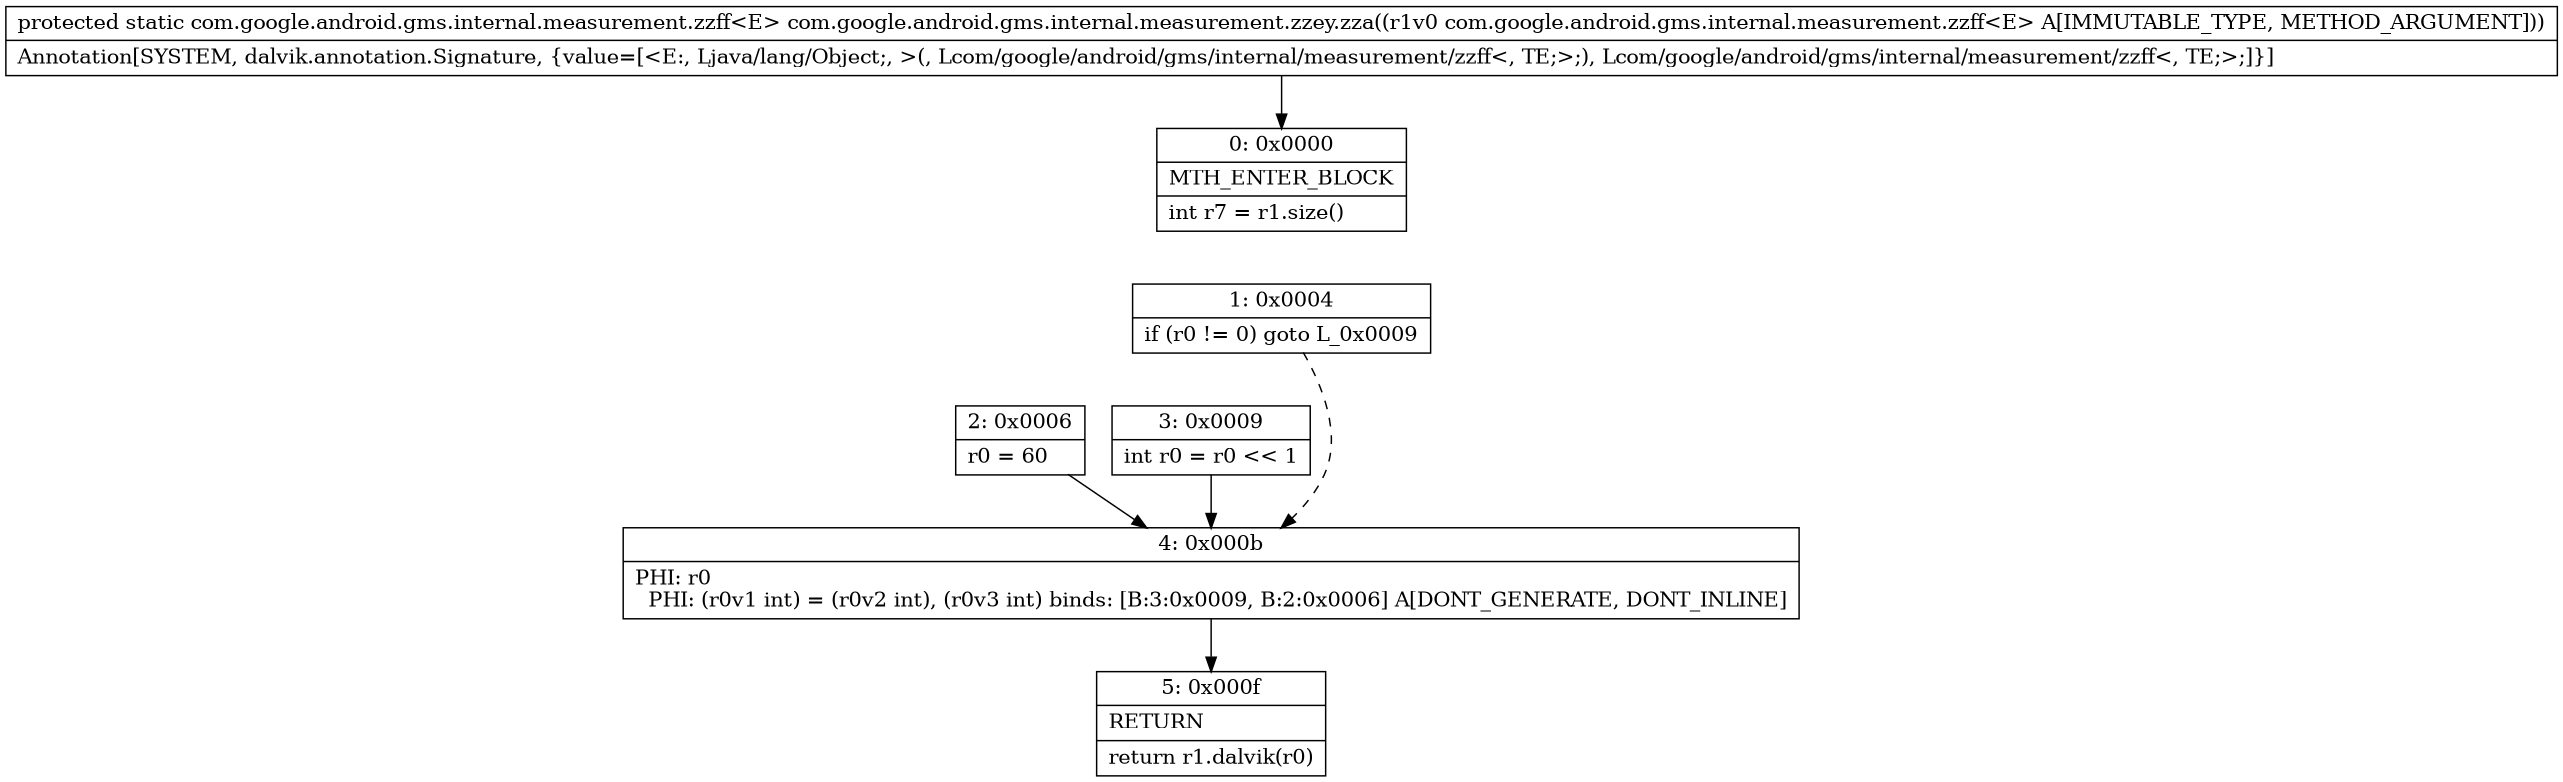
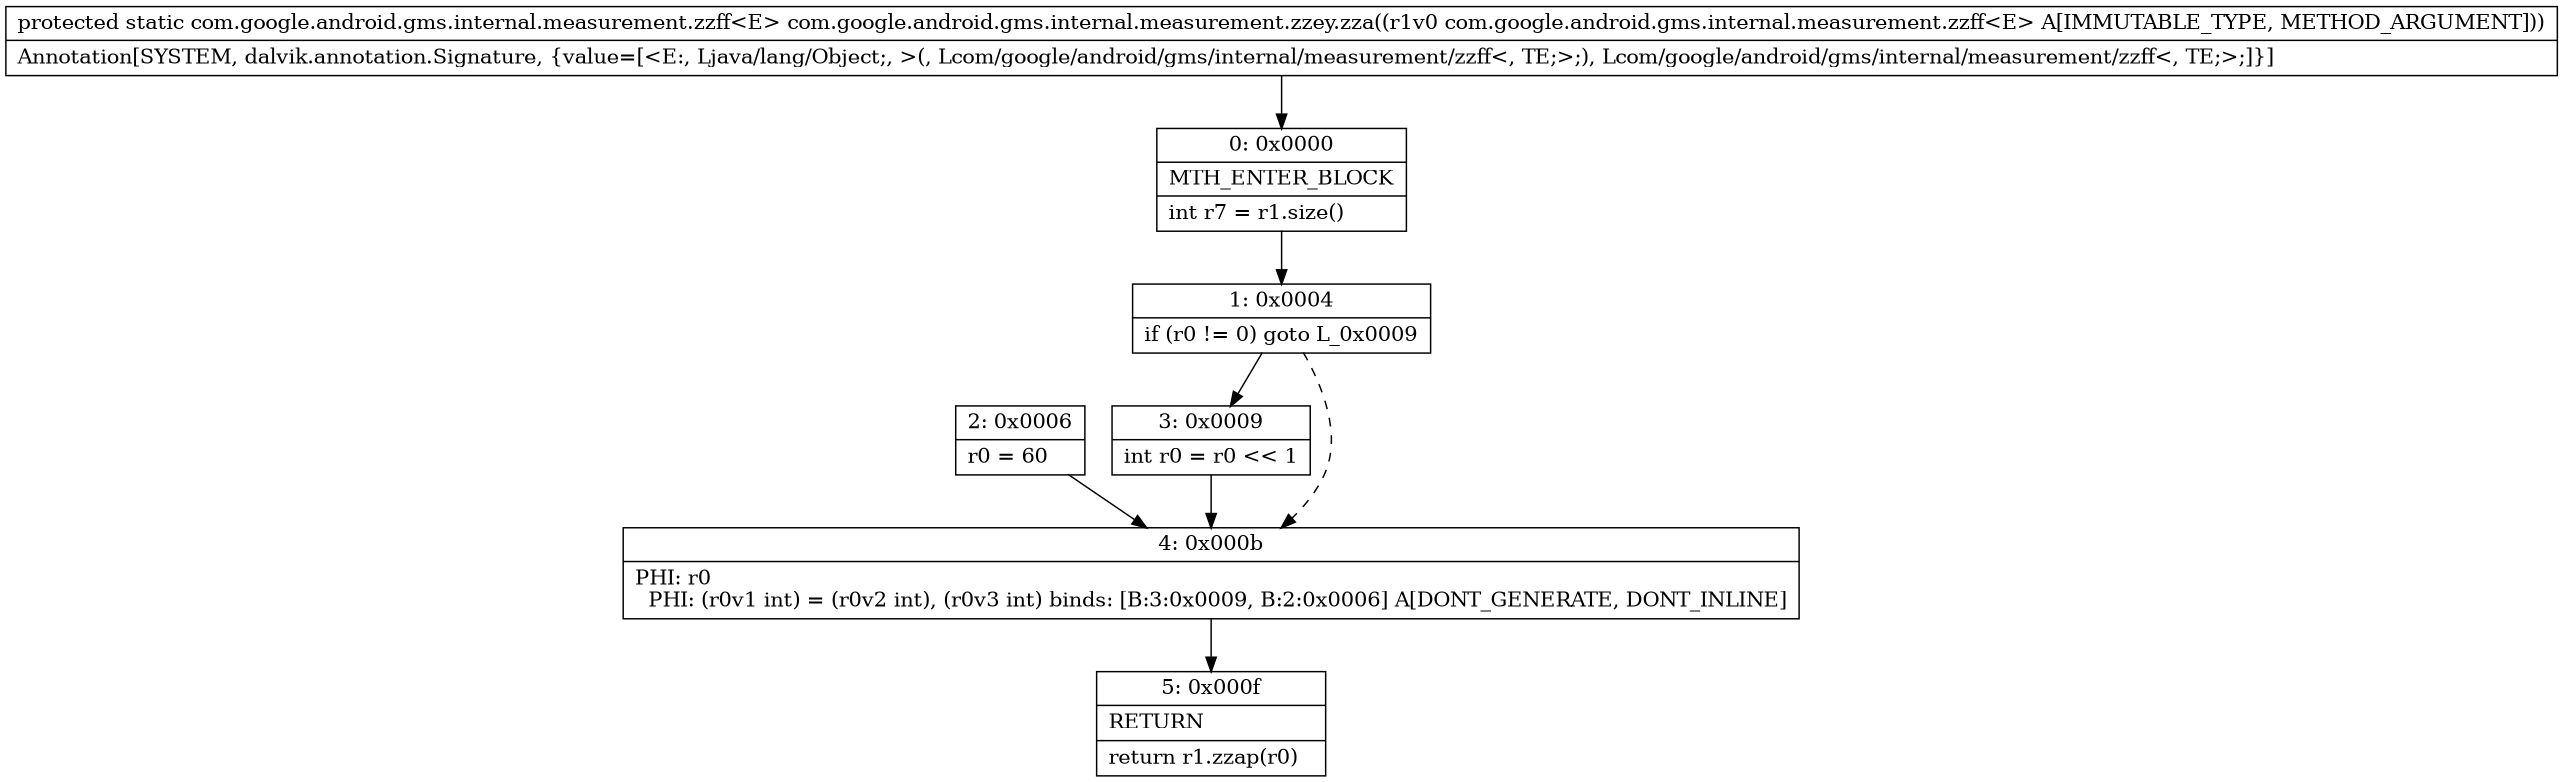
edge "0: 0x0000" -> "1: 0x0004": added
edge "1: 0x0004" -> "3: 0x0009": added
node "5: 0x000f": text "return r1.dalvik(r0)" -> "return r1.zzap(r0)"
